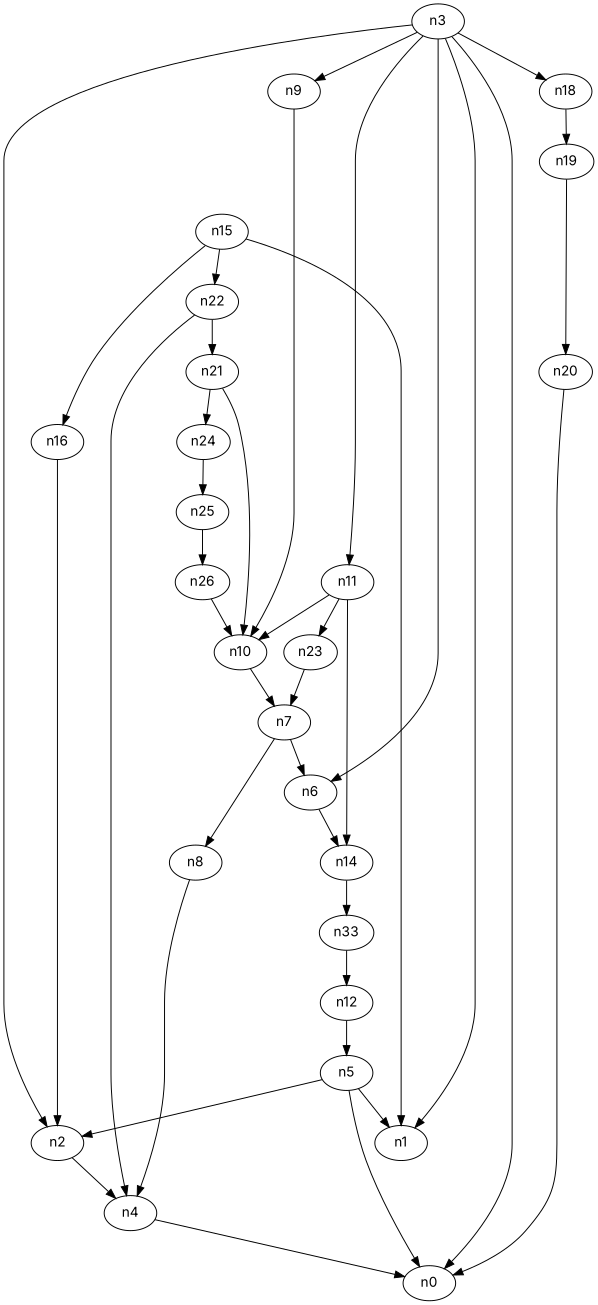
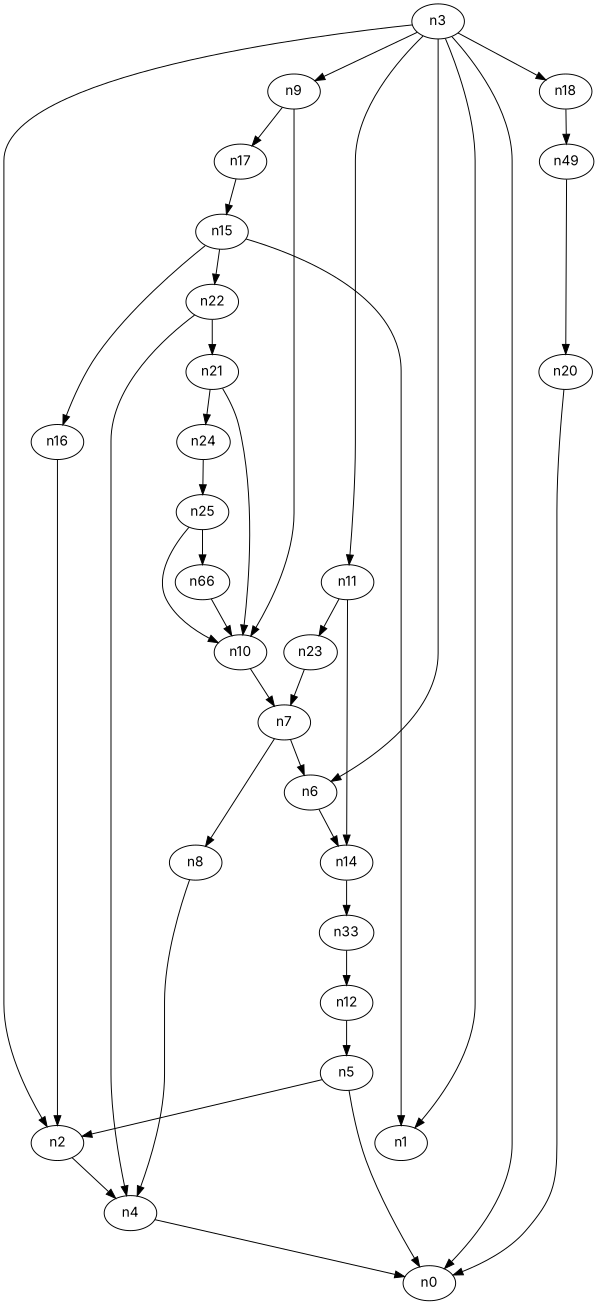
node "n17": added
node "n19": label "n19" -> "n49"
node "n26": label "n26" -> "n66"
edge "n11" -> "n10": now "n25" -> "n10"
edge "n5" -> "n1": removed
